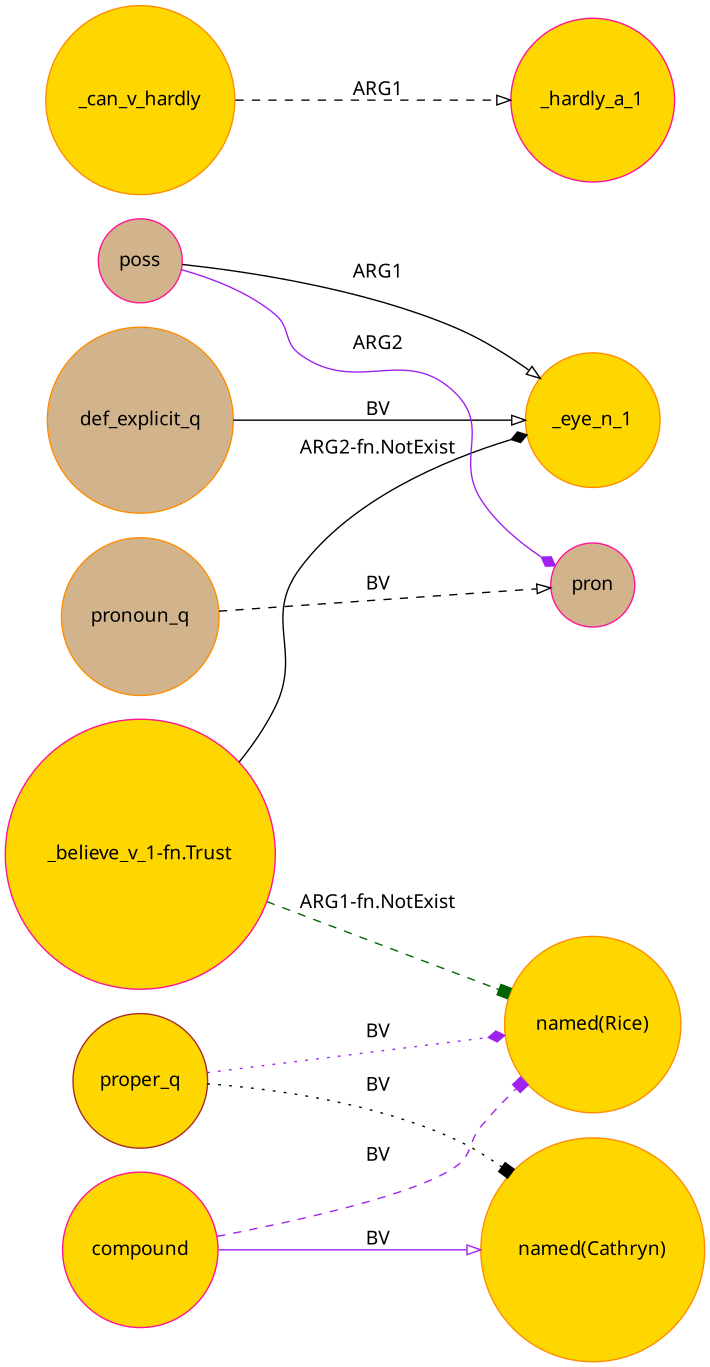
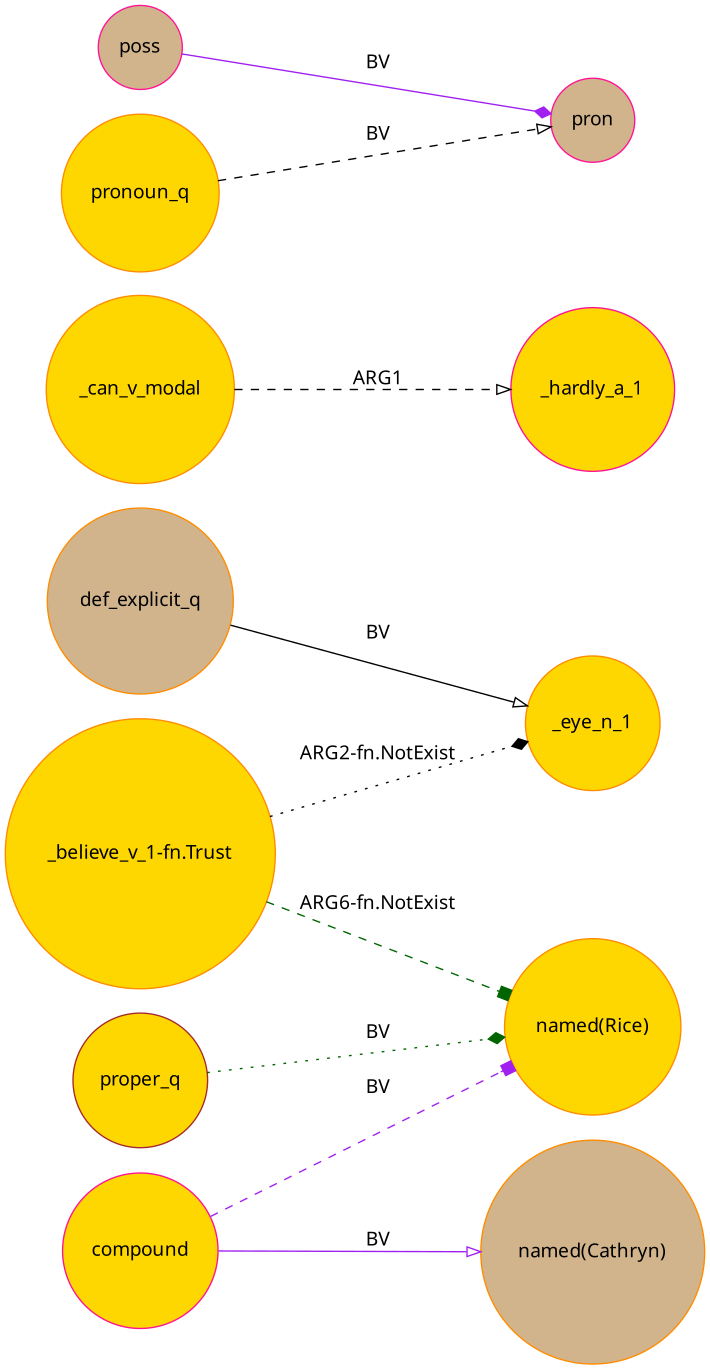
node "_can_v_hardly": label "_can_v_hardly" -> "_can_v_modal"
edge "poss" -> "_eye_n_1": removed, label "ARG1"
edge "poss" -> "pron": label "ARG2" -> "BV"
edge "_believe_v_1-fn.Trust" -> "_eye_n_1": style solid -> dotted
node "pronoun_q": fillcolor tan -> gold
node "_believe_v_1-fn.Trust": color deeppink -> darkorange
edge "_believe_v_1-fn.Trust" -> "named(Rice)": label "ARG1-fn.NotExist" -> "ARG6-fn.NotExist"
edge "proper_q" -> "named(Rice)": color purple -> darkgreen
edge "proper_q" -> "named(Cathryn)": removed, label "BV"
node "named(Cathryn)": fillcolor gold -> tan
